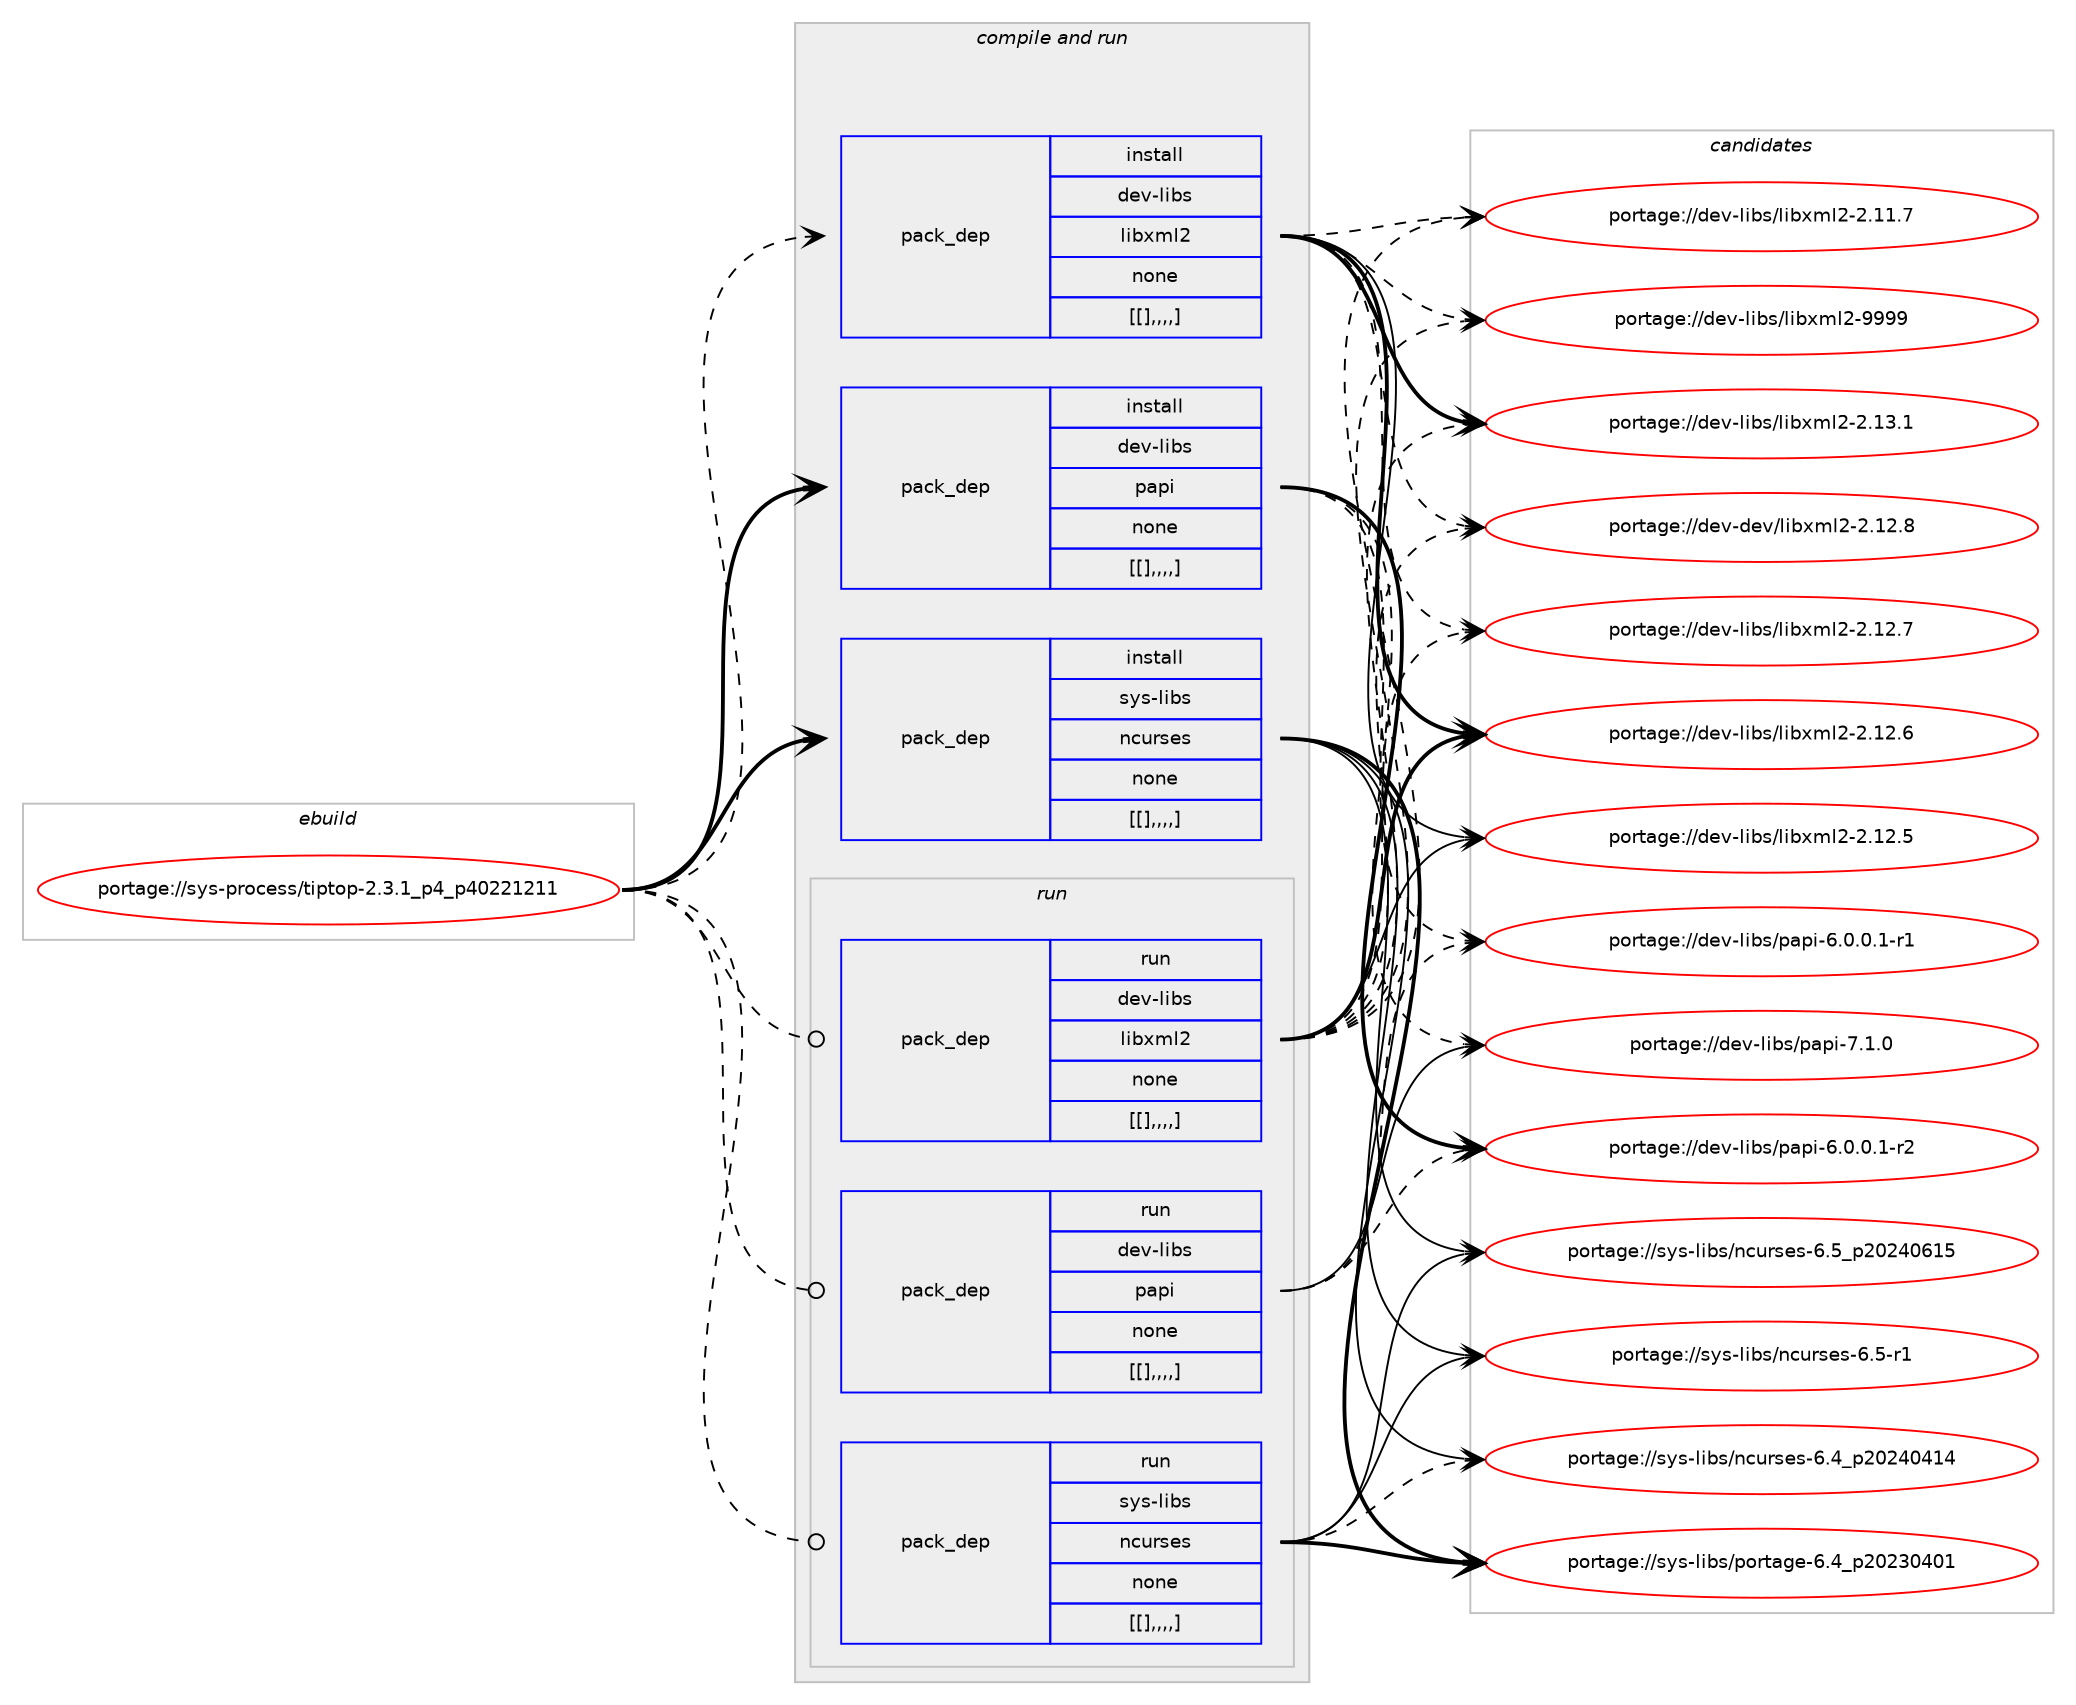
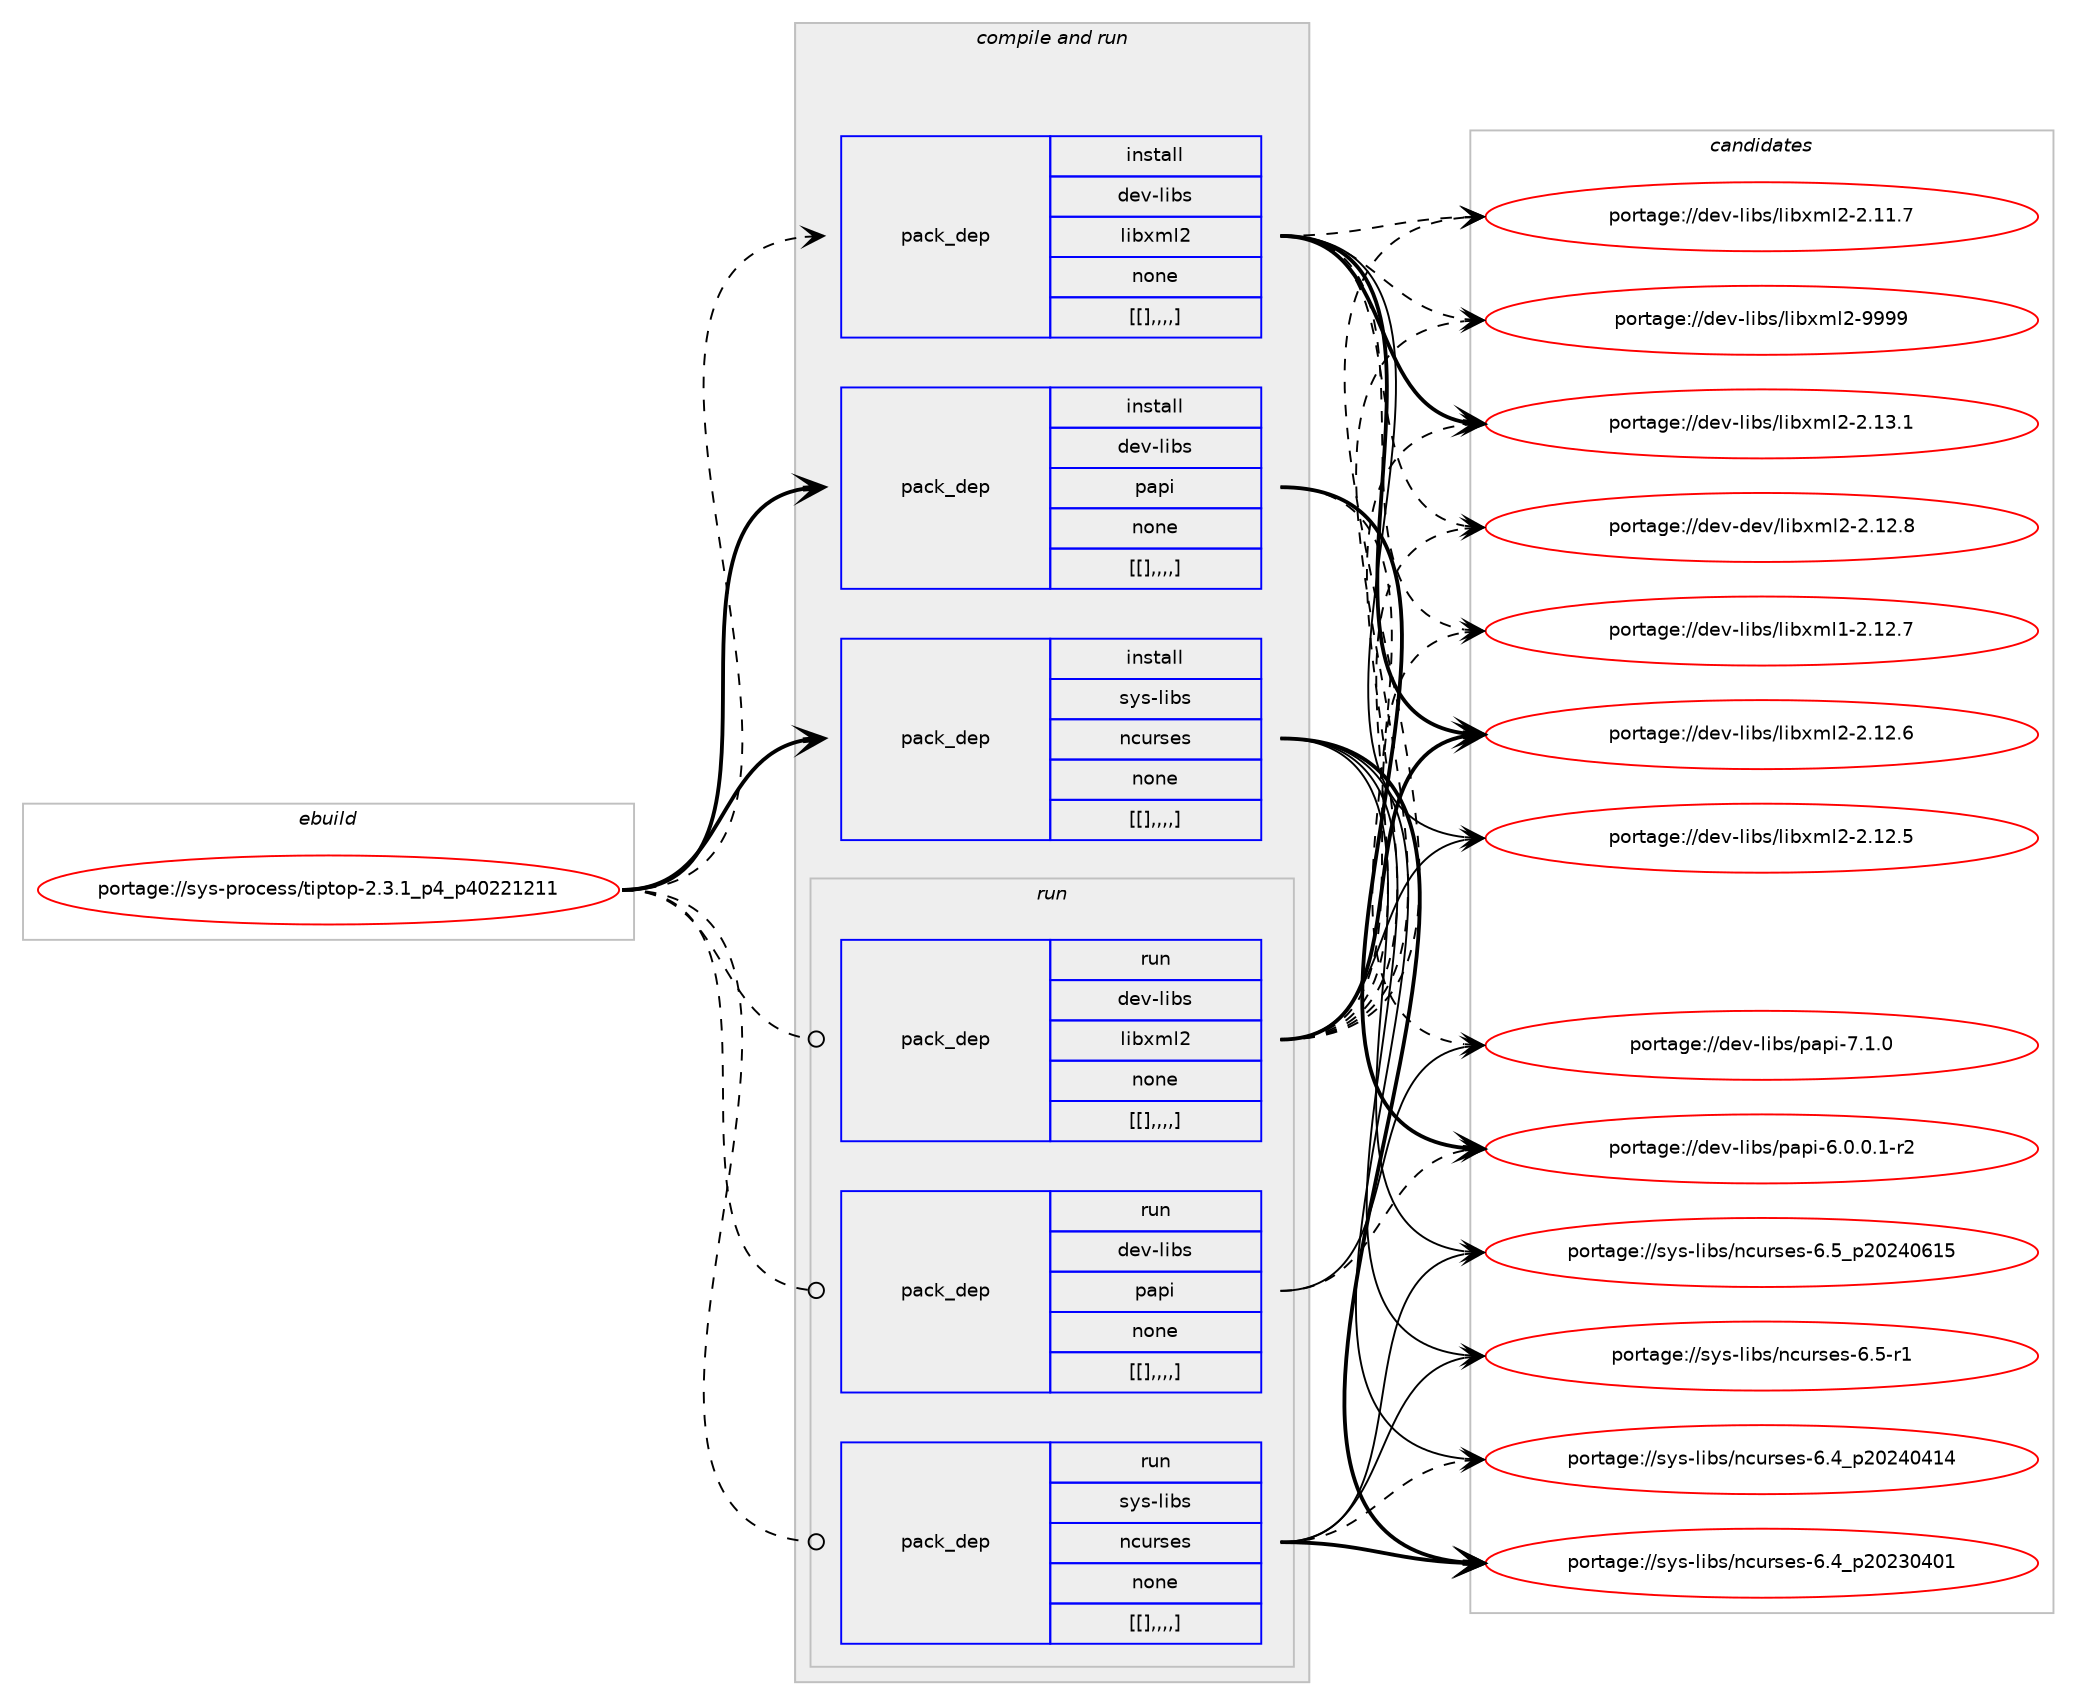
node "portage://dev-libs/libxml2-2.12.7": label "portage://dev-libs/libxml2-2.12.7" -> "portage://dev-libs/libxml1-2.12.7"
node "portage://dev-libs/papi-6.0.0.1-r1": removed
node "portage://sys-libs/portage-6.4_p20230401": label "portage://sys-libs/portage-6.4_p20230401" -> "portage://sys-libs/ncurses-6.4_p20230401"
